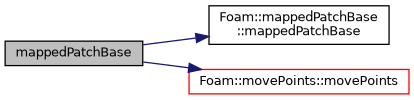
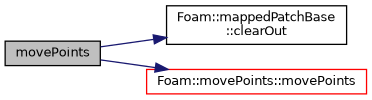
node "Foam::mappedPatchBase ::mappedPatchBase": label "Foam::mappedPatchBase ::mappedPatchBase" -> "Foam::mappedPatchBase ::clearOut"
node "mappedPatchBase": label "mappedPatchBase" -> "movePoints"
